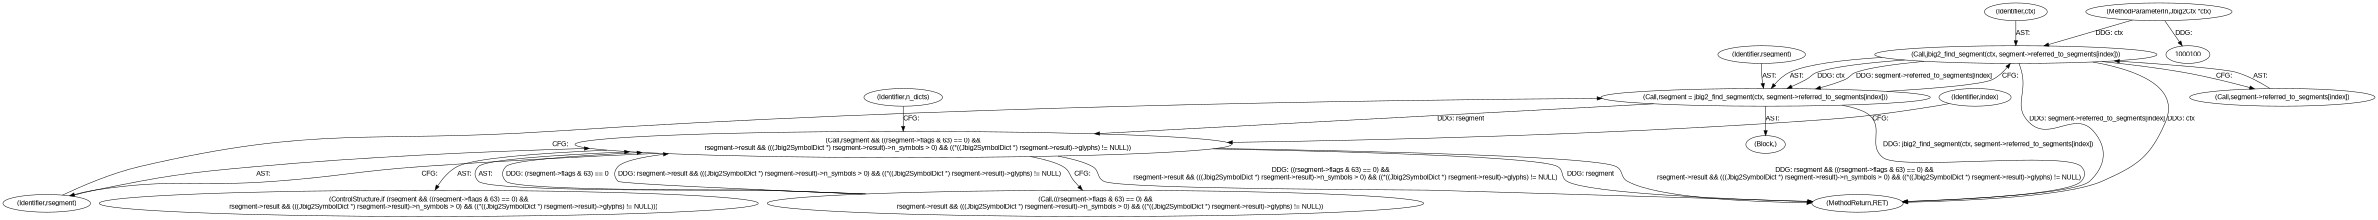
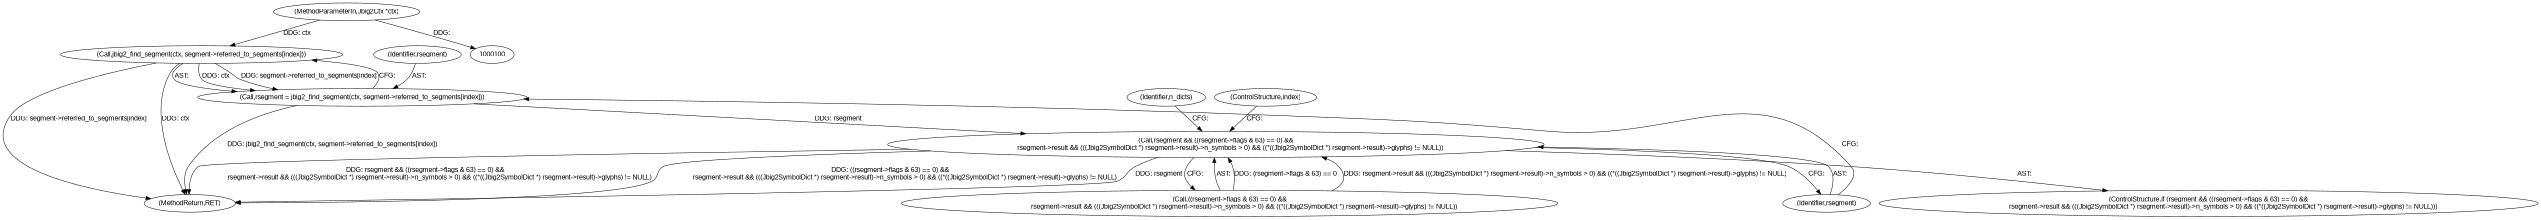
node "(Identifier,ctx)": removed
node "(Identifier,index)": label "(Identifier,index)" -> "(ControlStructure,index)"
node "(Call,segment->referred_to_segments[index])": removed
node "(Block,)": removed
